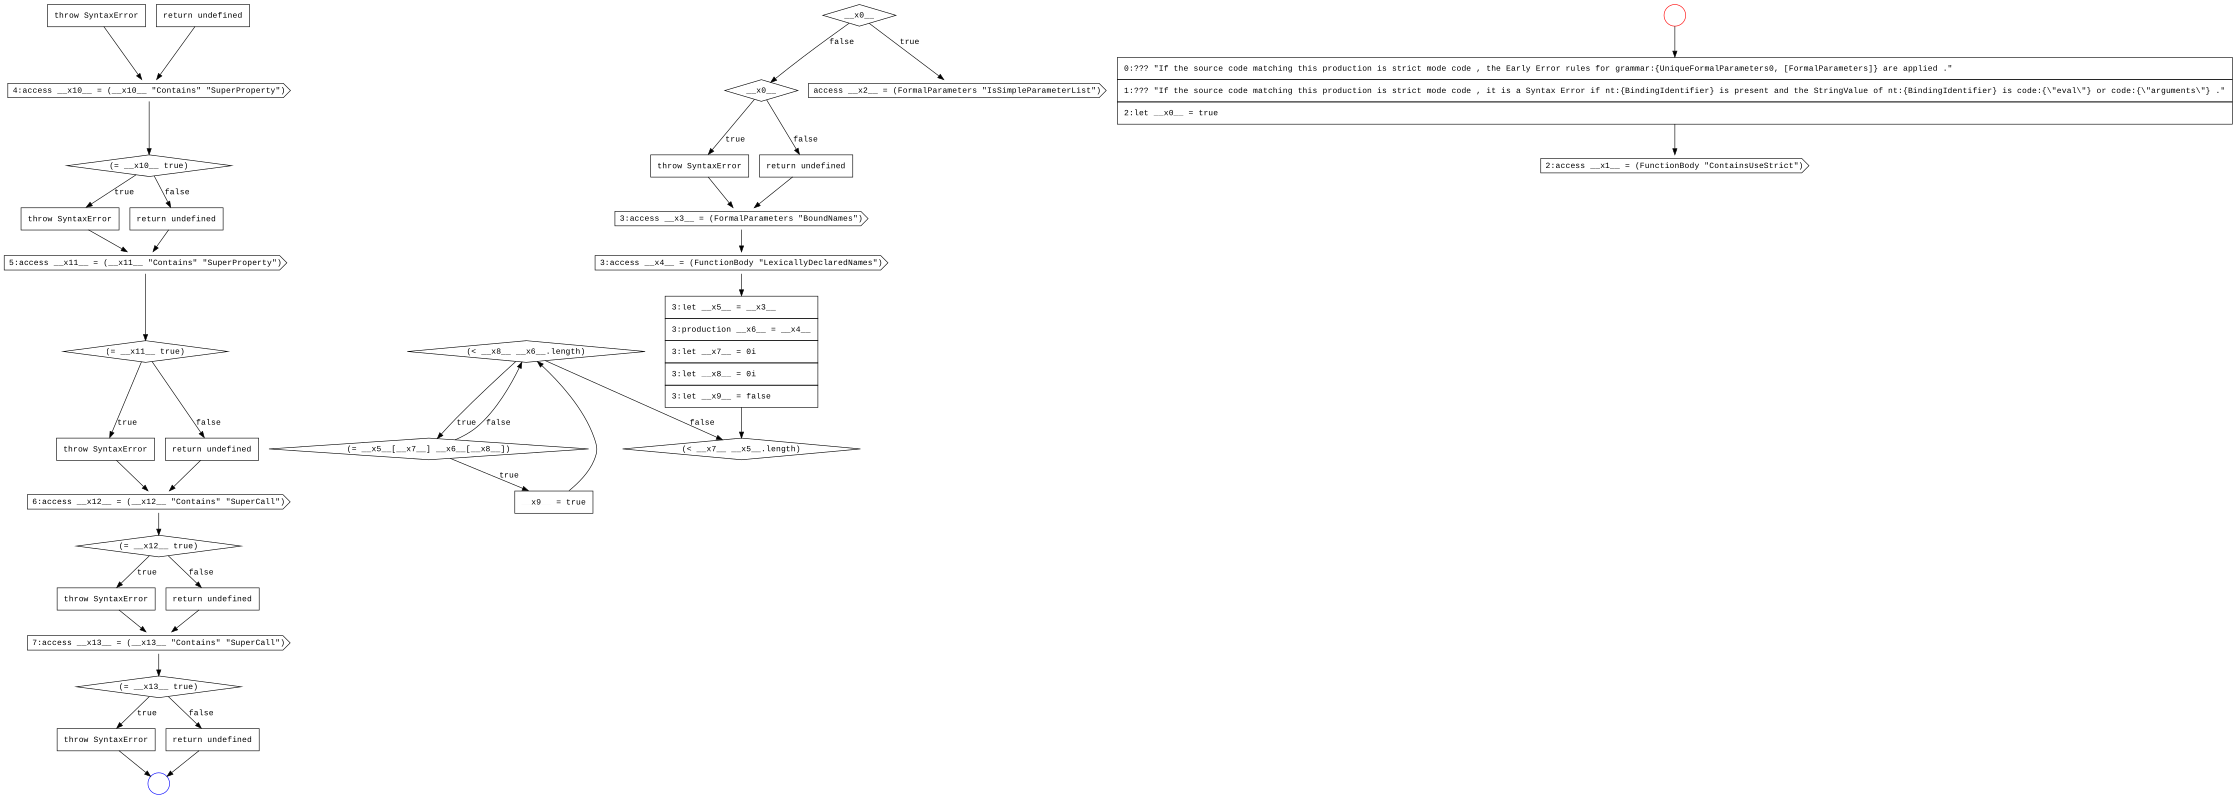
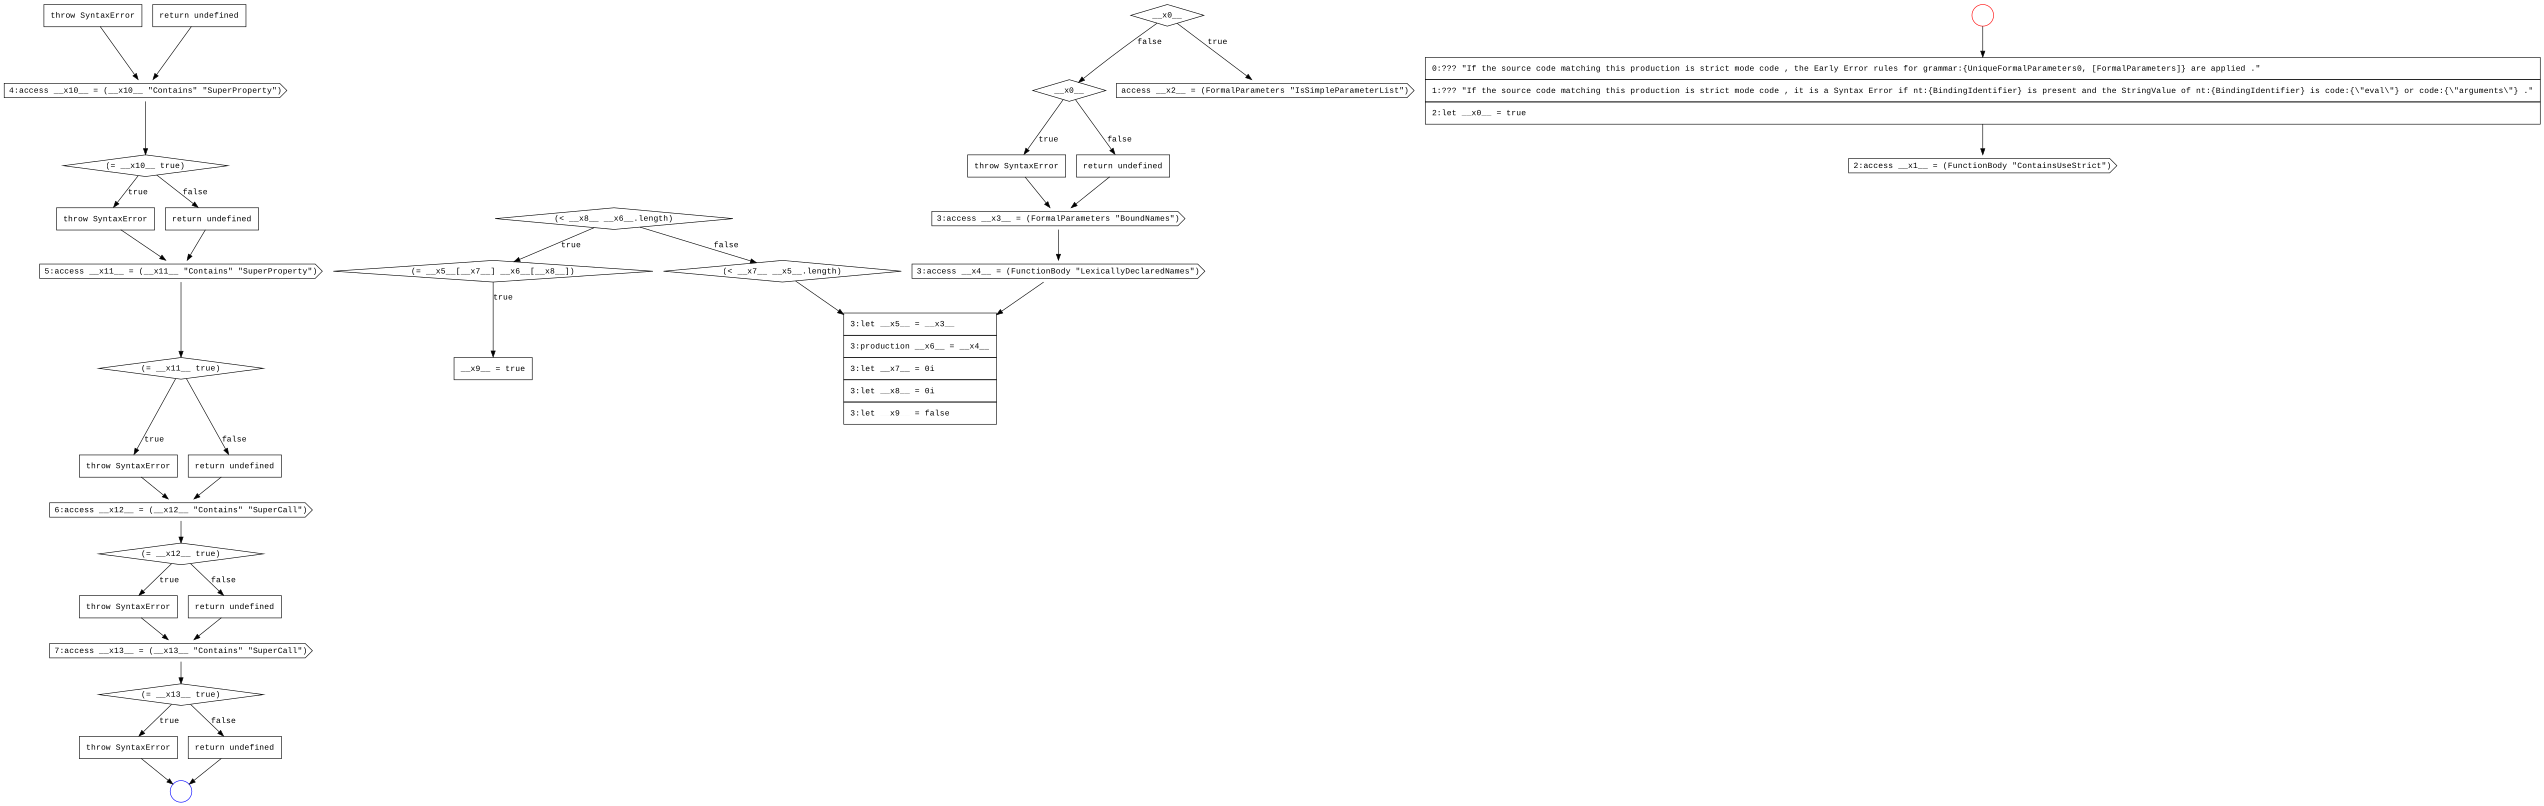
edge "(= __x5__[__x7__] __x6__[__x8__])" -> "(< __x8__ __x6__.length)": removed, label "false"
edge "3:let __x5__ = __x3__" -> "(< __x7__ __x5__.length)": reversed
edge "__x9__ = true" -> "(< __x8__ __x6__.length)": removed
